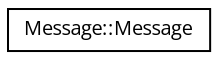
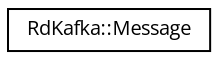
node "Message::Message": label "Message::Message" -> "RdKafka::Message"
